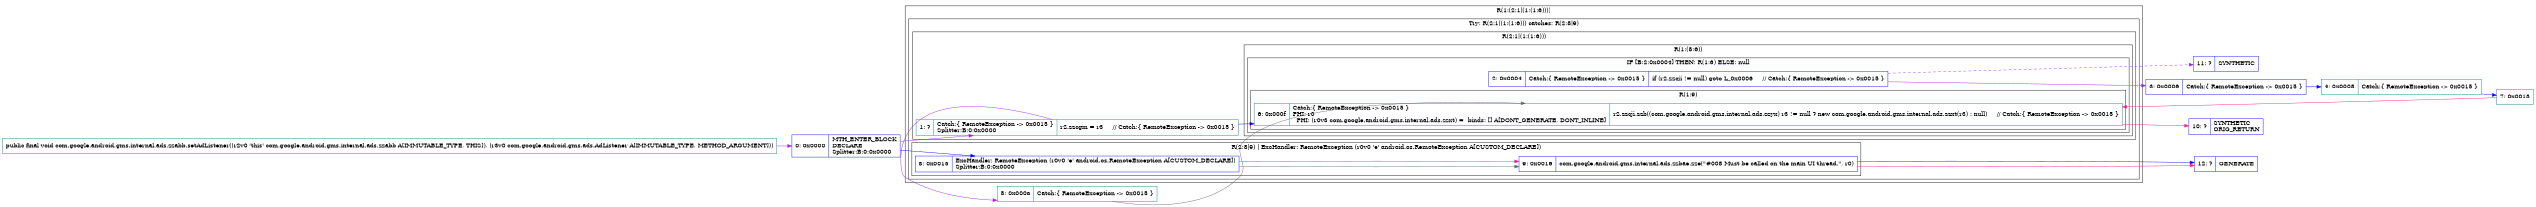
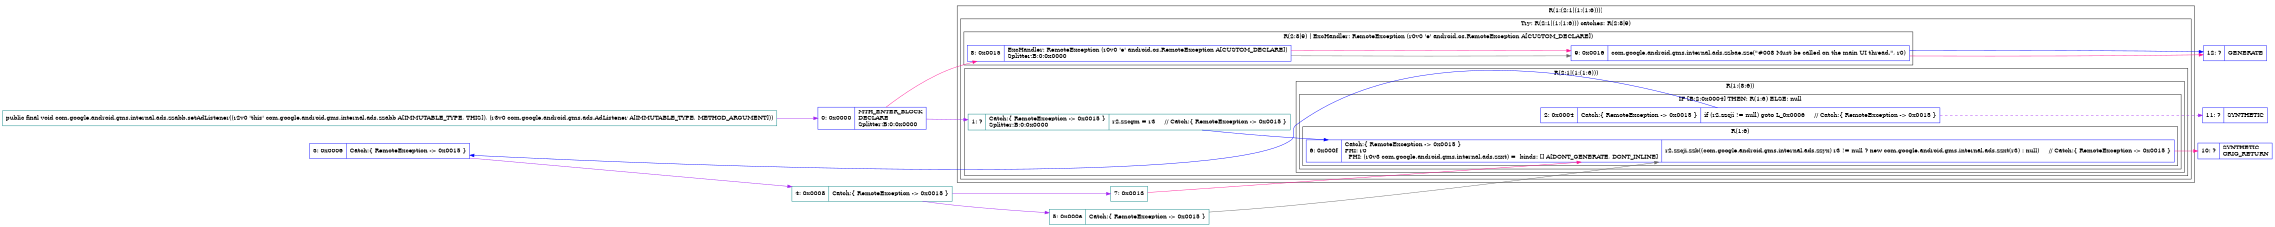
edge "2: 0x0004" -> "3: 0x0006": color purple -> blue
edge "3: 0x0006" -> "4: 0x0008": color blue -> purple
edge "4: 0x0008" -> "7: 0x0013": color blue -> purple
cluster "R(1:9)": label "R(1:9)" -> "R(1:6)"
node "6: 0x000f": color teal -> blue
edge "1: ?" -> "5: 0x000a": now "4: 0x0008" -> "5: 0x000a"
edge "0: 0x0000" -> "8: 0x0015": color blue -> deeppink
